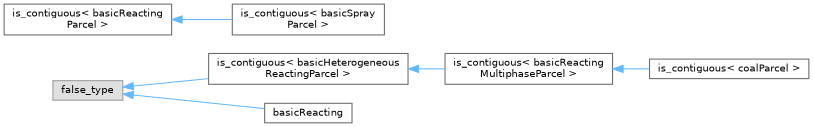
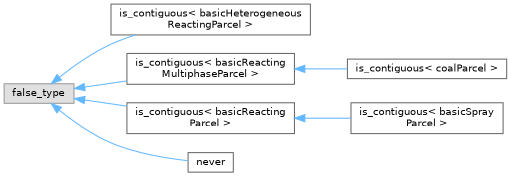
edge "is_contiguous< basicReacting MultiphaseParcel >" -> "is_contiguous< basicHeterogeneous ReactingParcel >": now "is_contiguous< basicReacting MultiphaseParcel >" -> "false_type"
edge "is_contiguous< basicReacting Parcel >" -> "false_type": added
node "basicReacting": label "basicReacting" -> "never"
